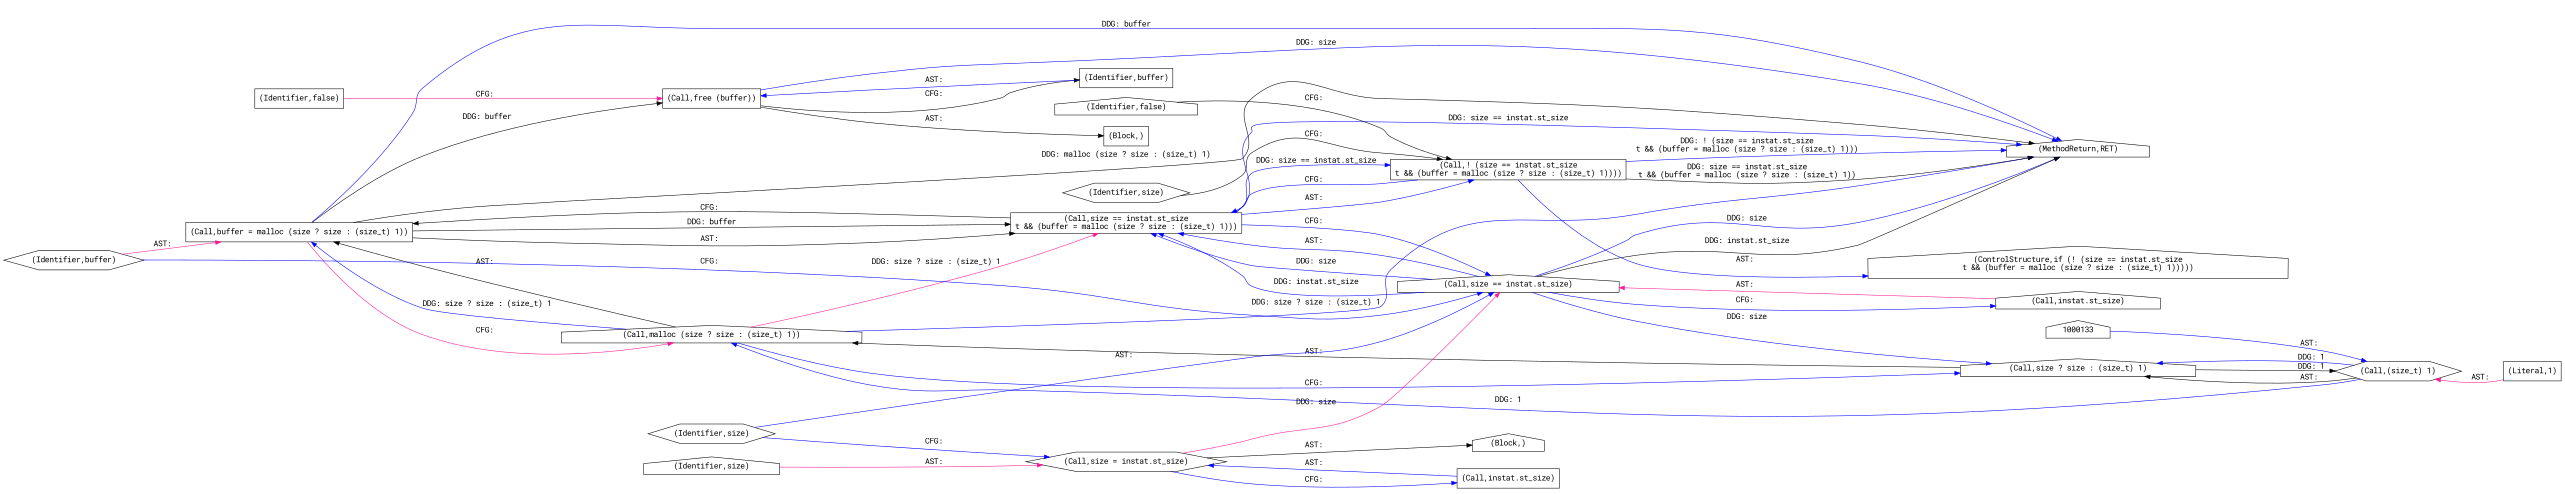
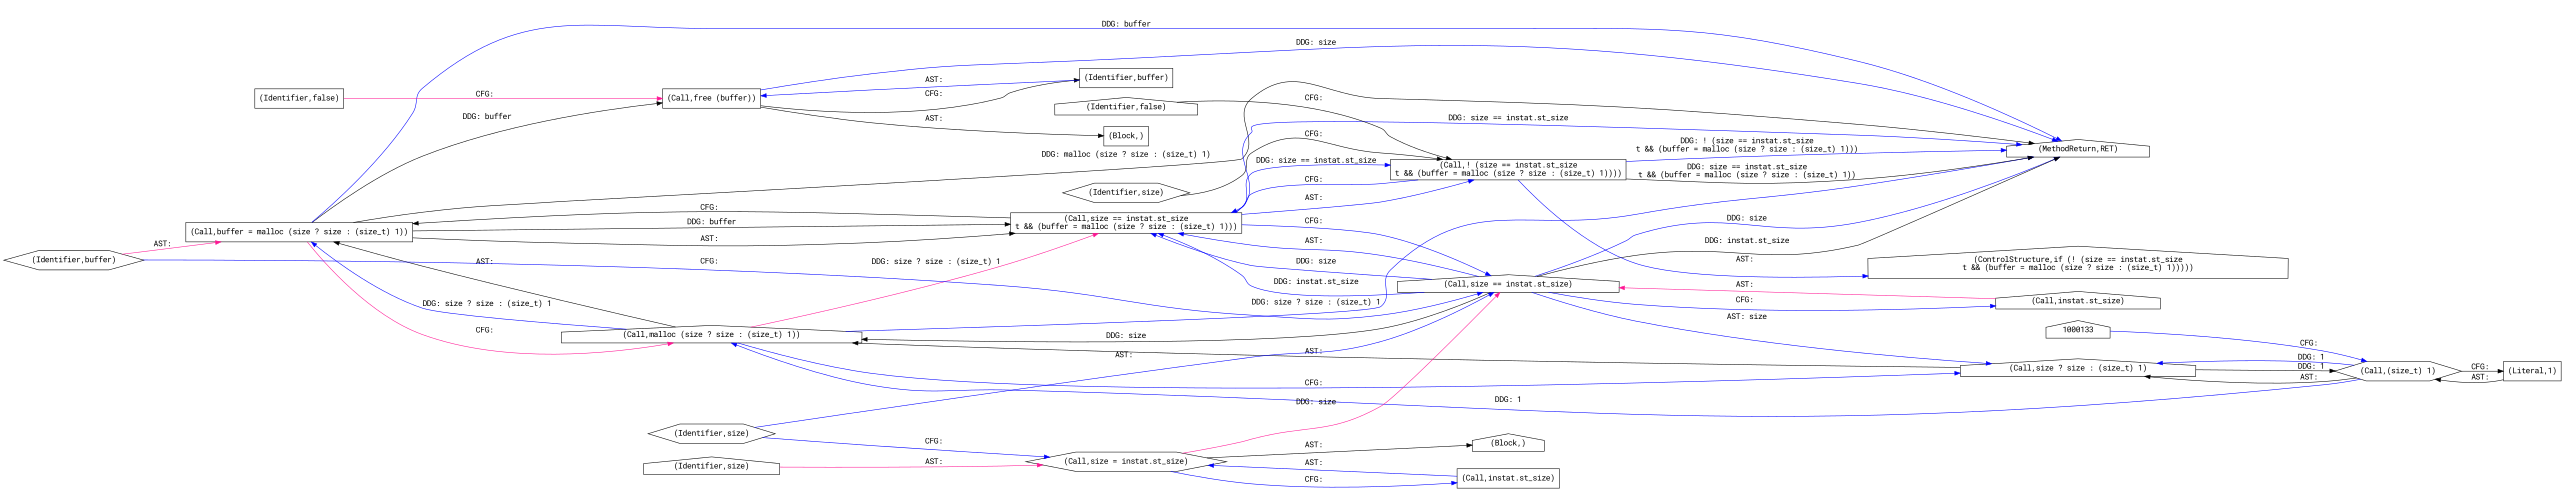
edge "(Call,size == instat.st_size)" -> "(Call,size ? size : (size_t) 1)": label "DDG: size" -> "AST: size"
edge "(Call,size == instat.st_size)" -> "(Call,malloc (size ? size : (size_t) 1))": added, label "DDG: size"
edge "1000133" -> "(Call,(size_t) 1)": label "AST: " -> "CFG: "
edge "(Call,(size_t) 1)" -> "(Literal,1)": added, label "CFG:"
edge "(Literal,1)" -> "(Call,(size_t) 1)": color deeppink -> black
